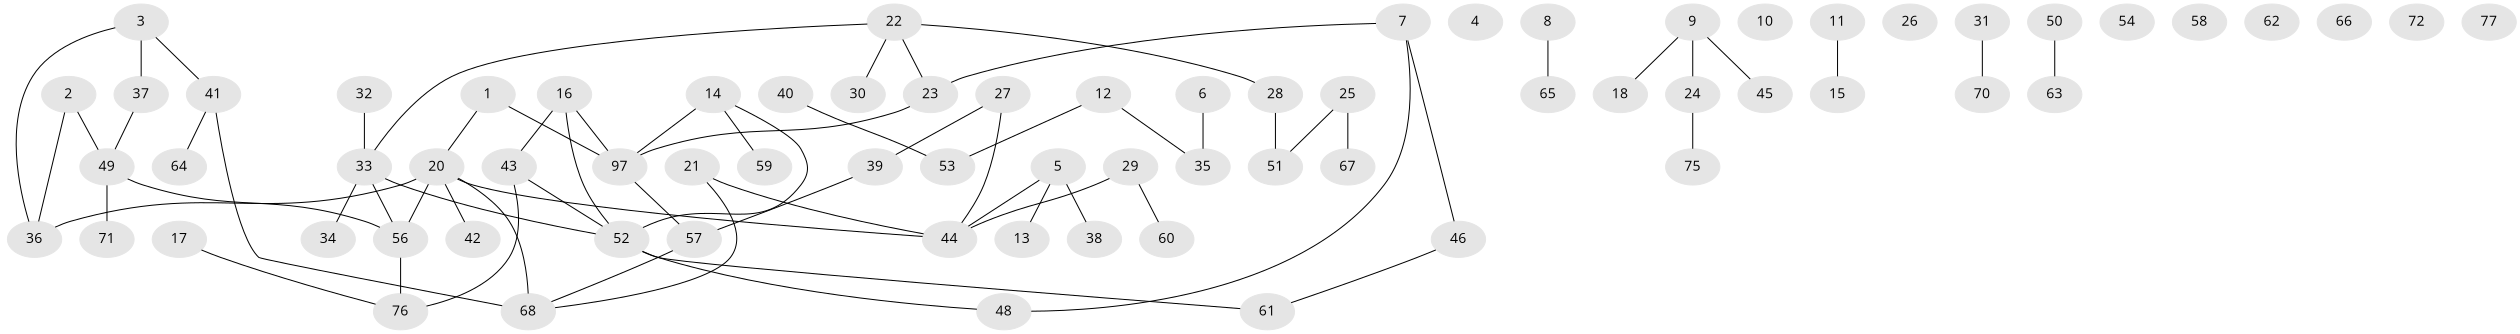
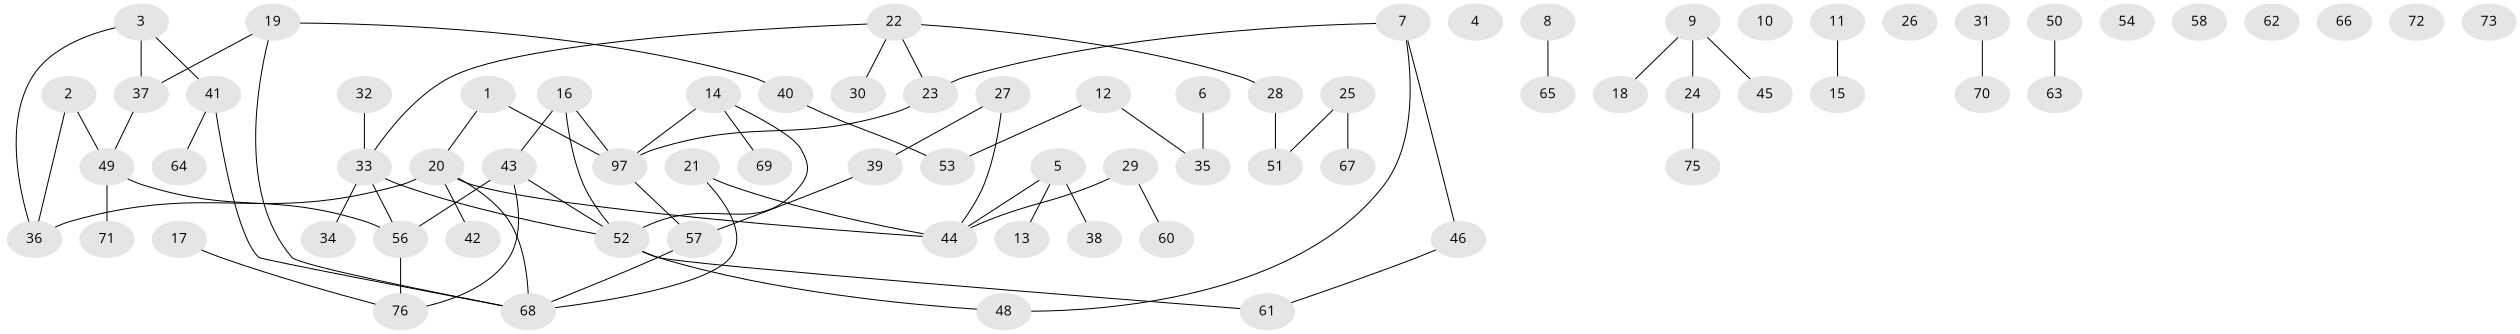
node "19": added
node "77": label "77" -> "73"
node "59": label "59" -> "69"
edge "20" -- "56": now "43" -- "56"
